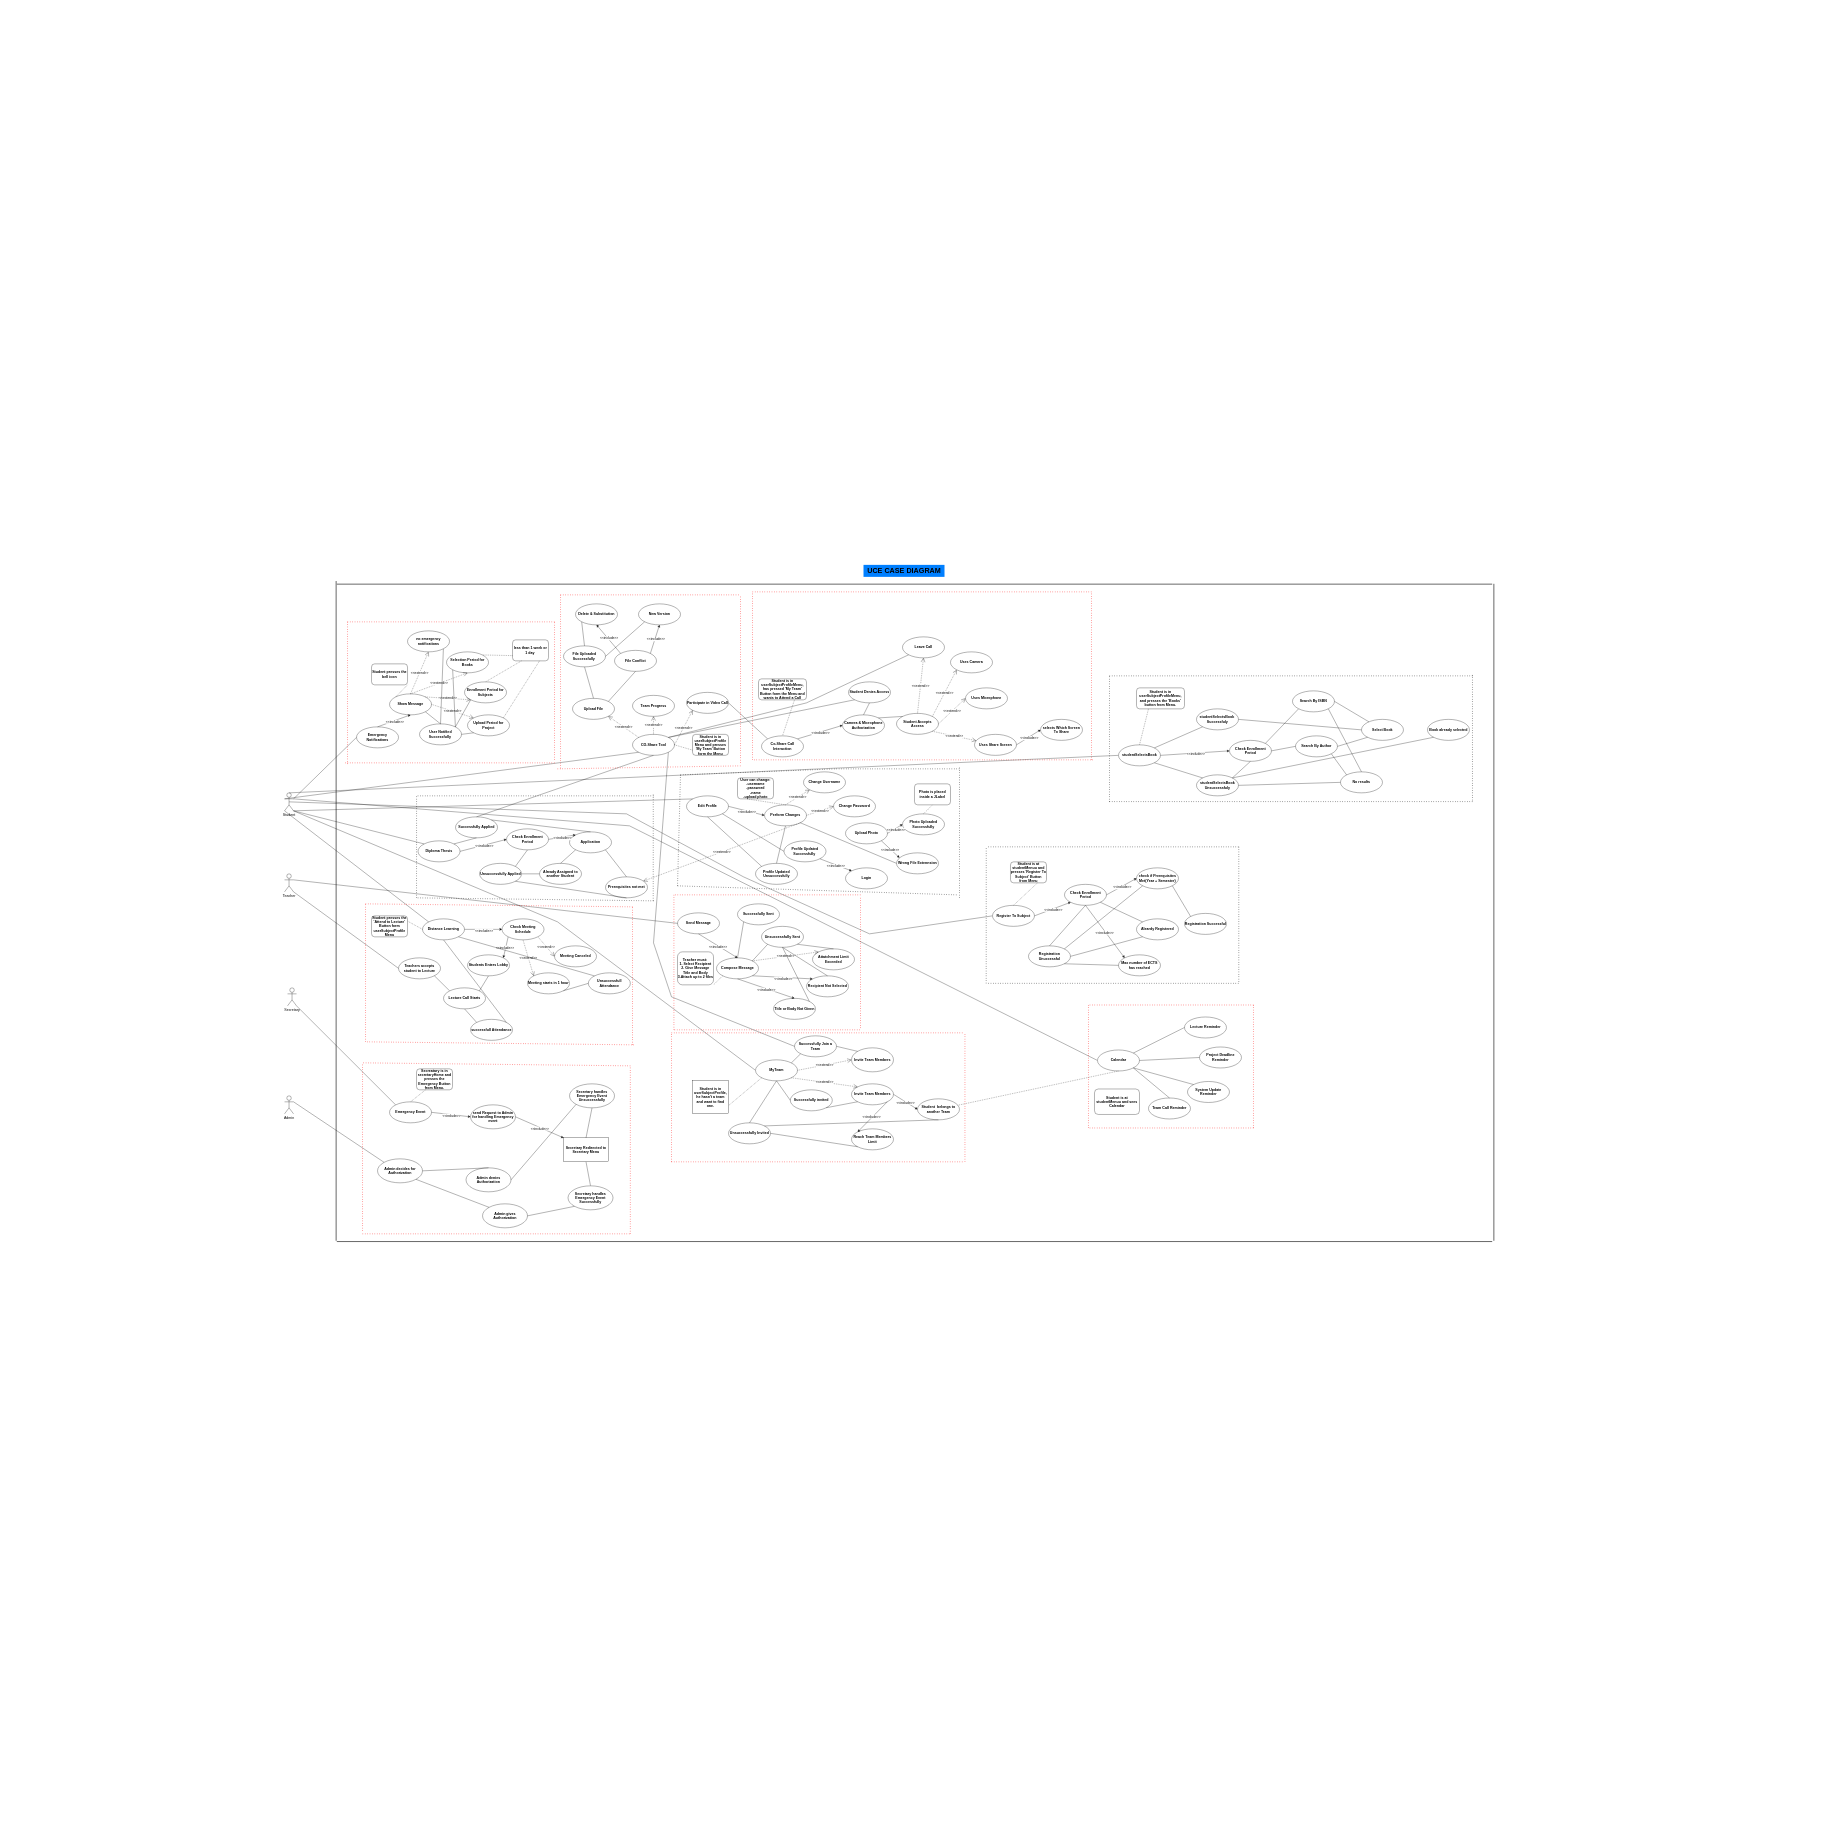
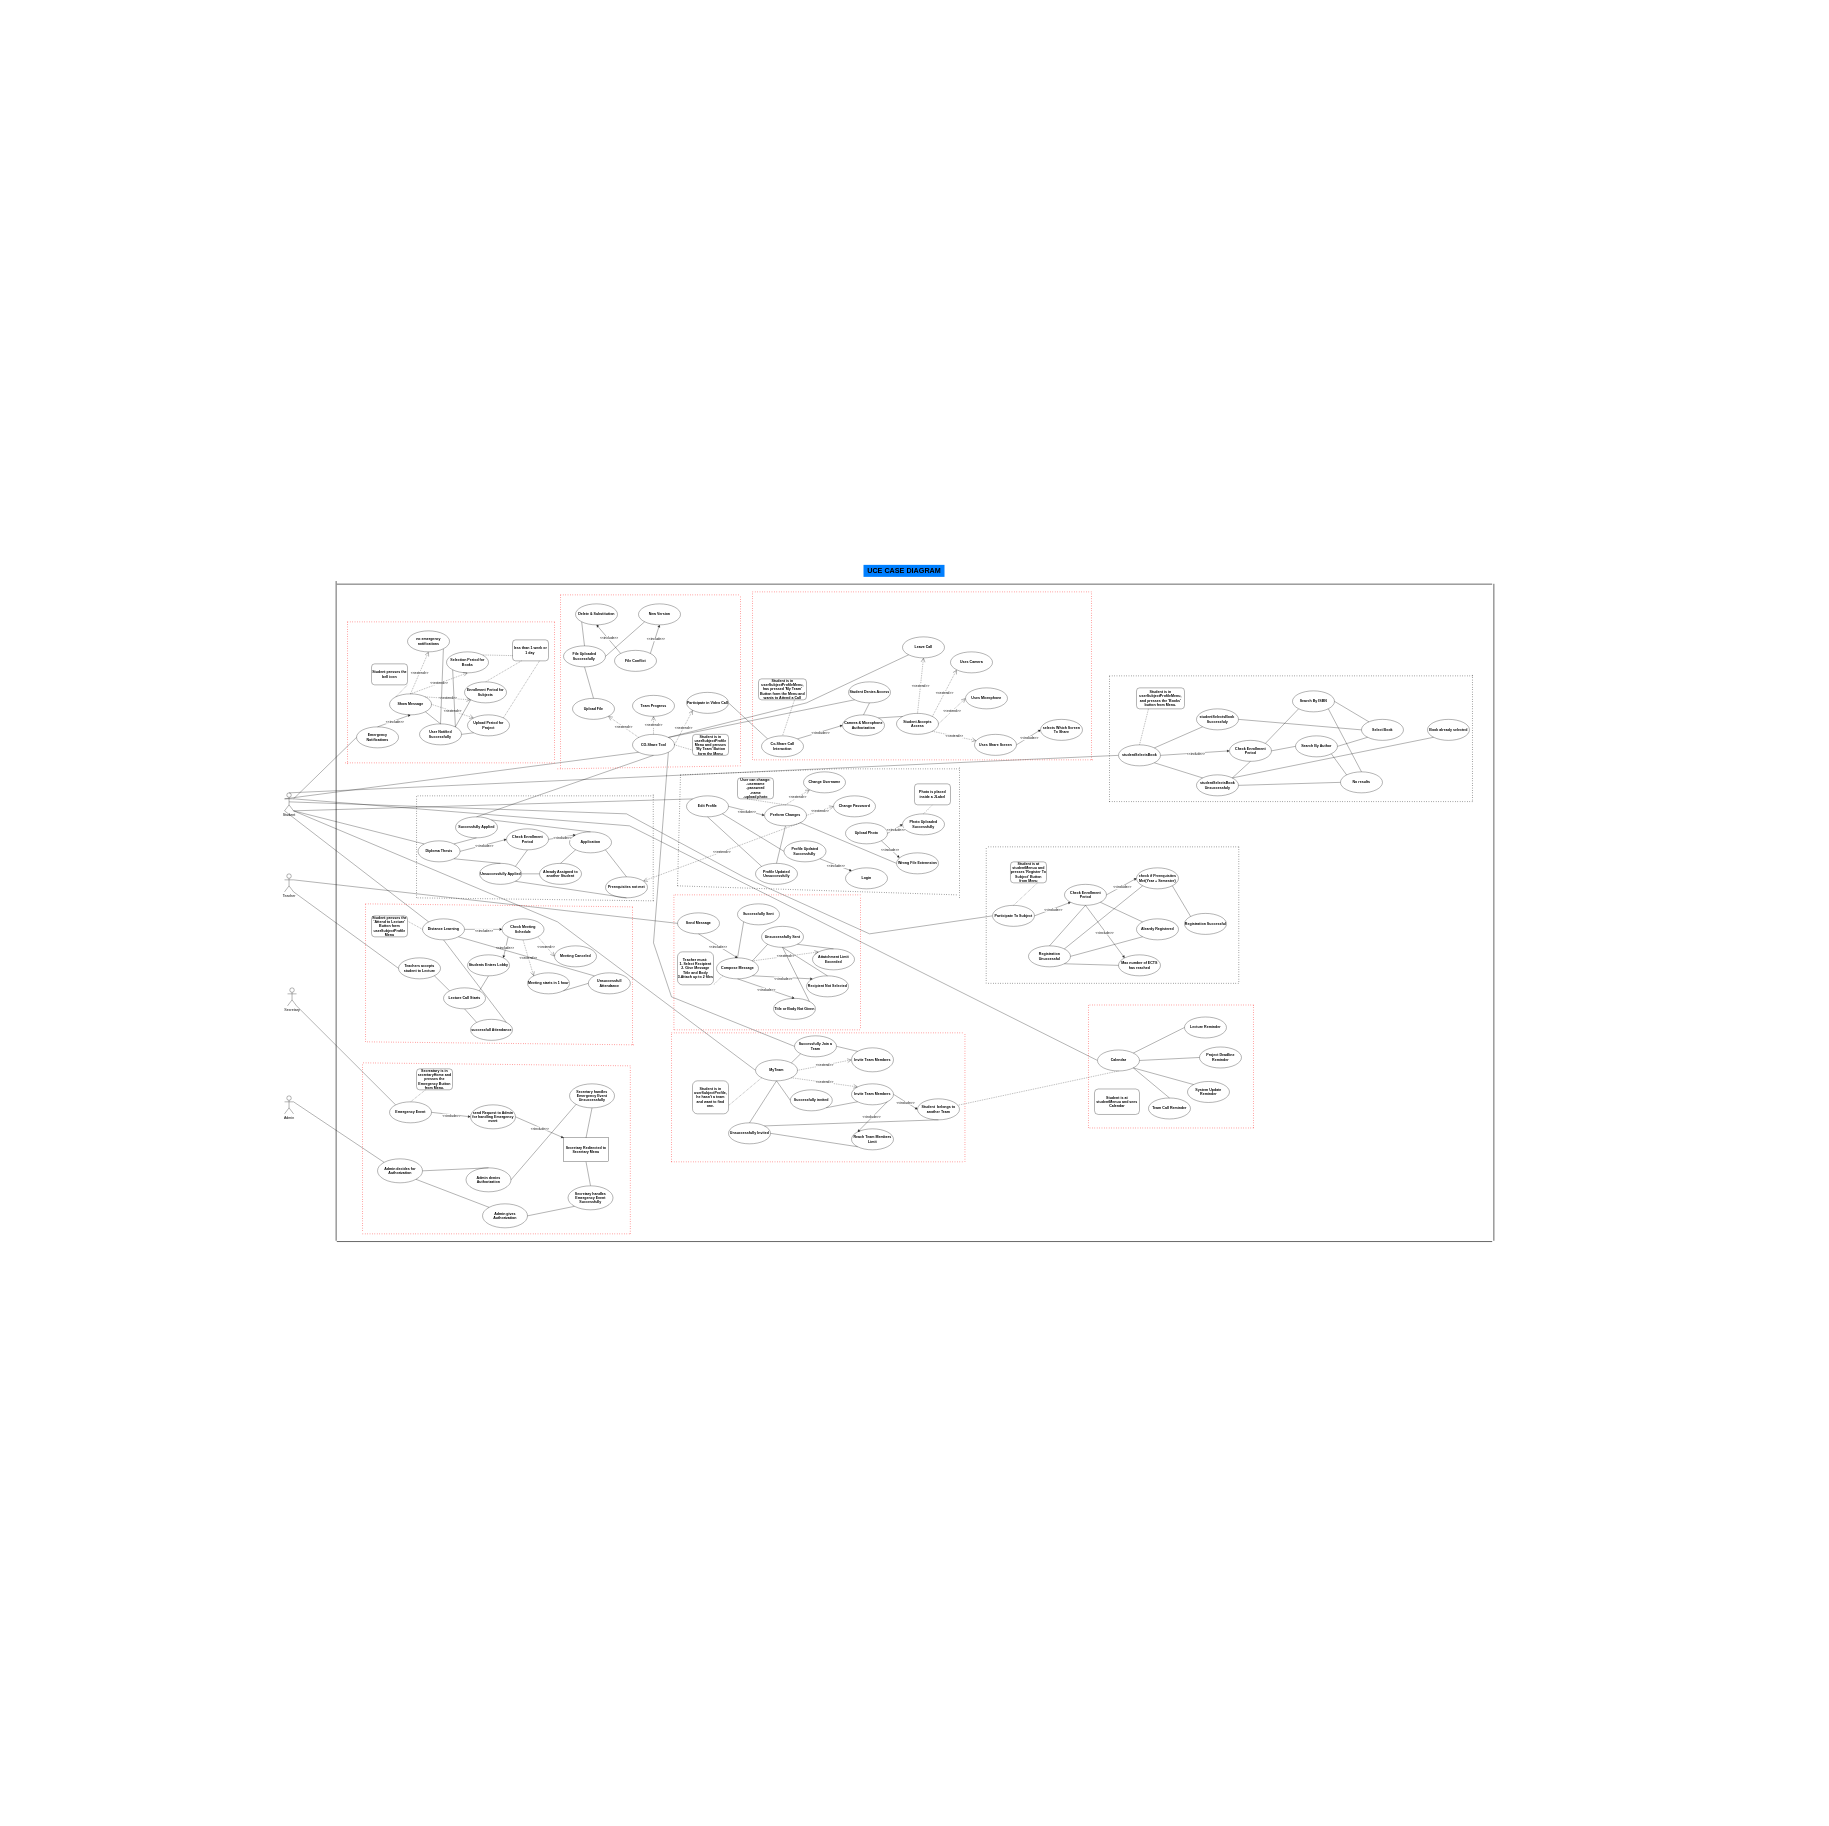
edge "File Conflict" -- "Upload File": removed
edge "Diploma Thesis" -- "Unsuccessfully Applied": added
node "Register To Subject": label "Register To Subject" -> "Participate To Subject"
node "Student is in userSubjectProfile, he hasn't a team and want to find one.": shape rectangle -> rounded rectangle
